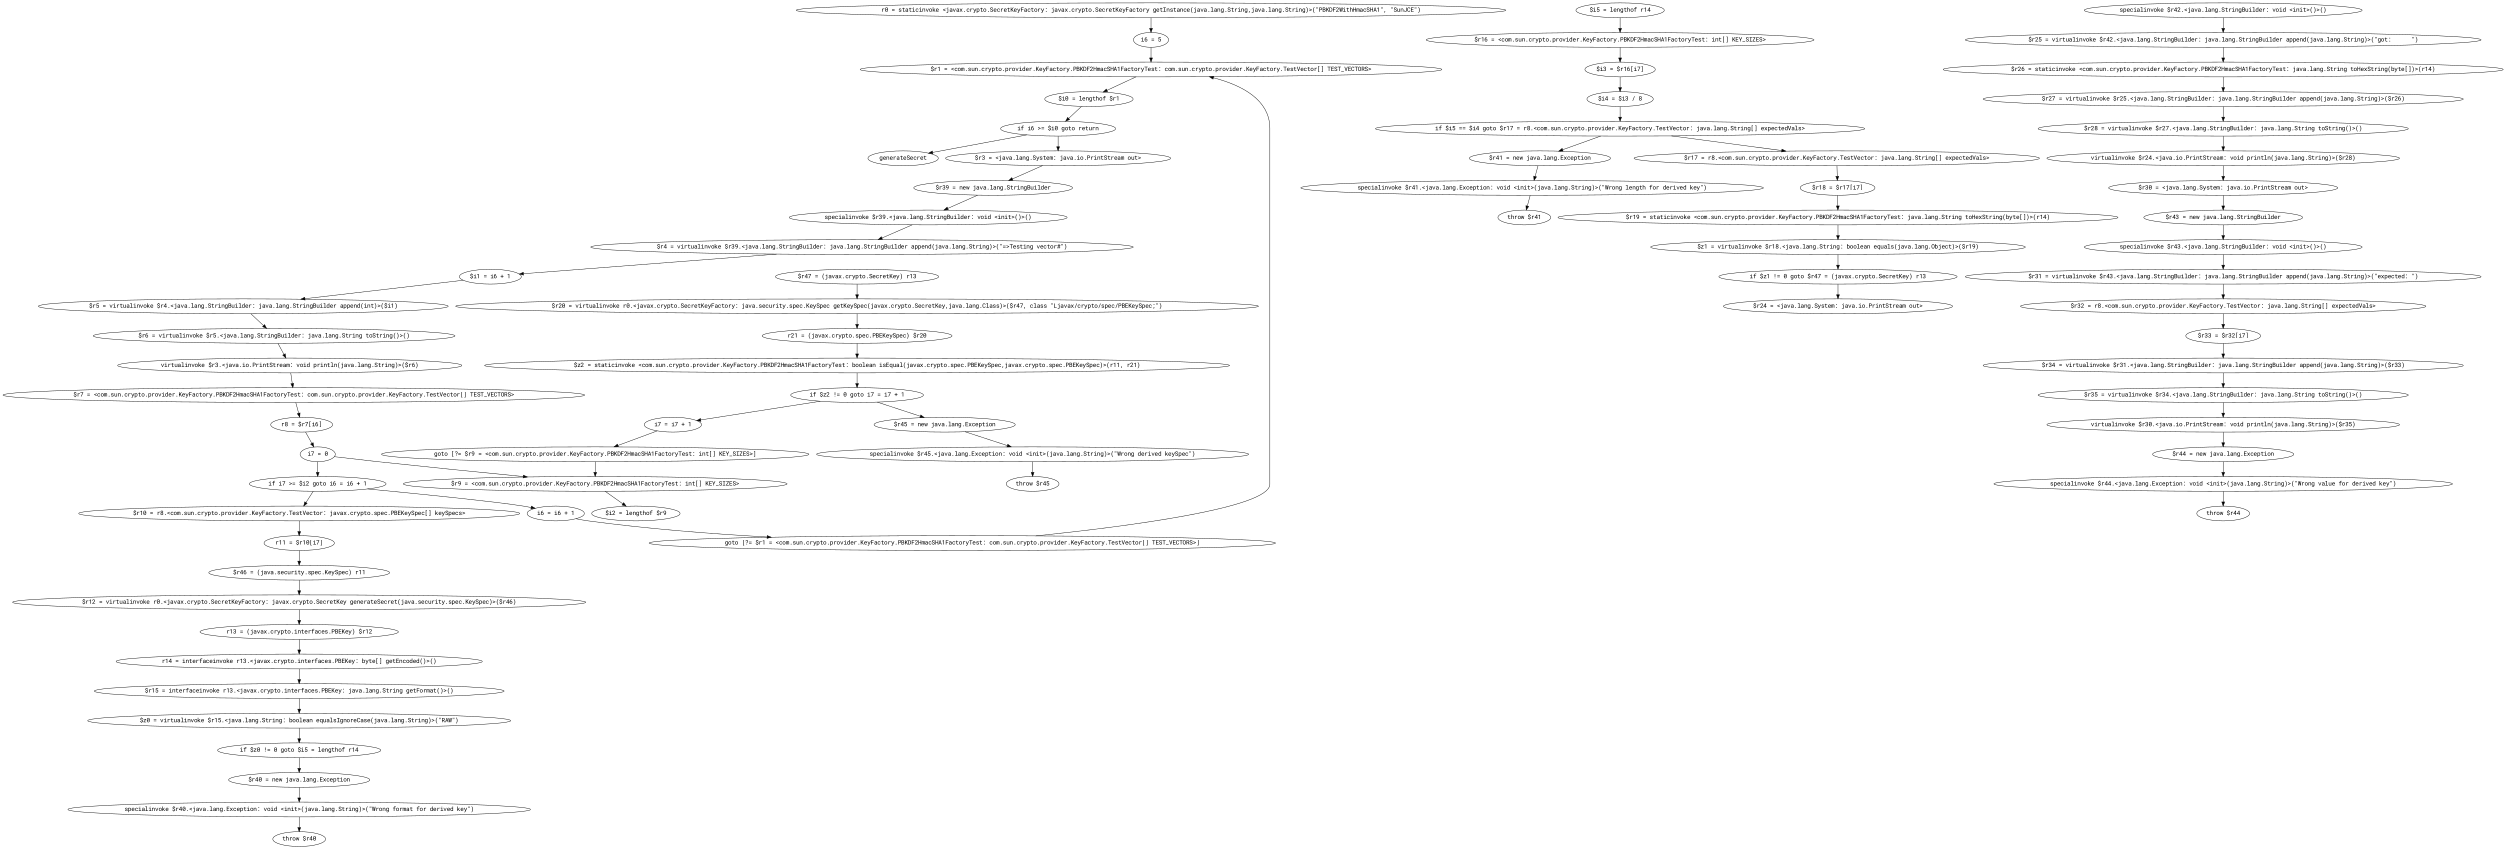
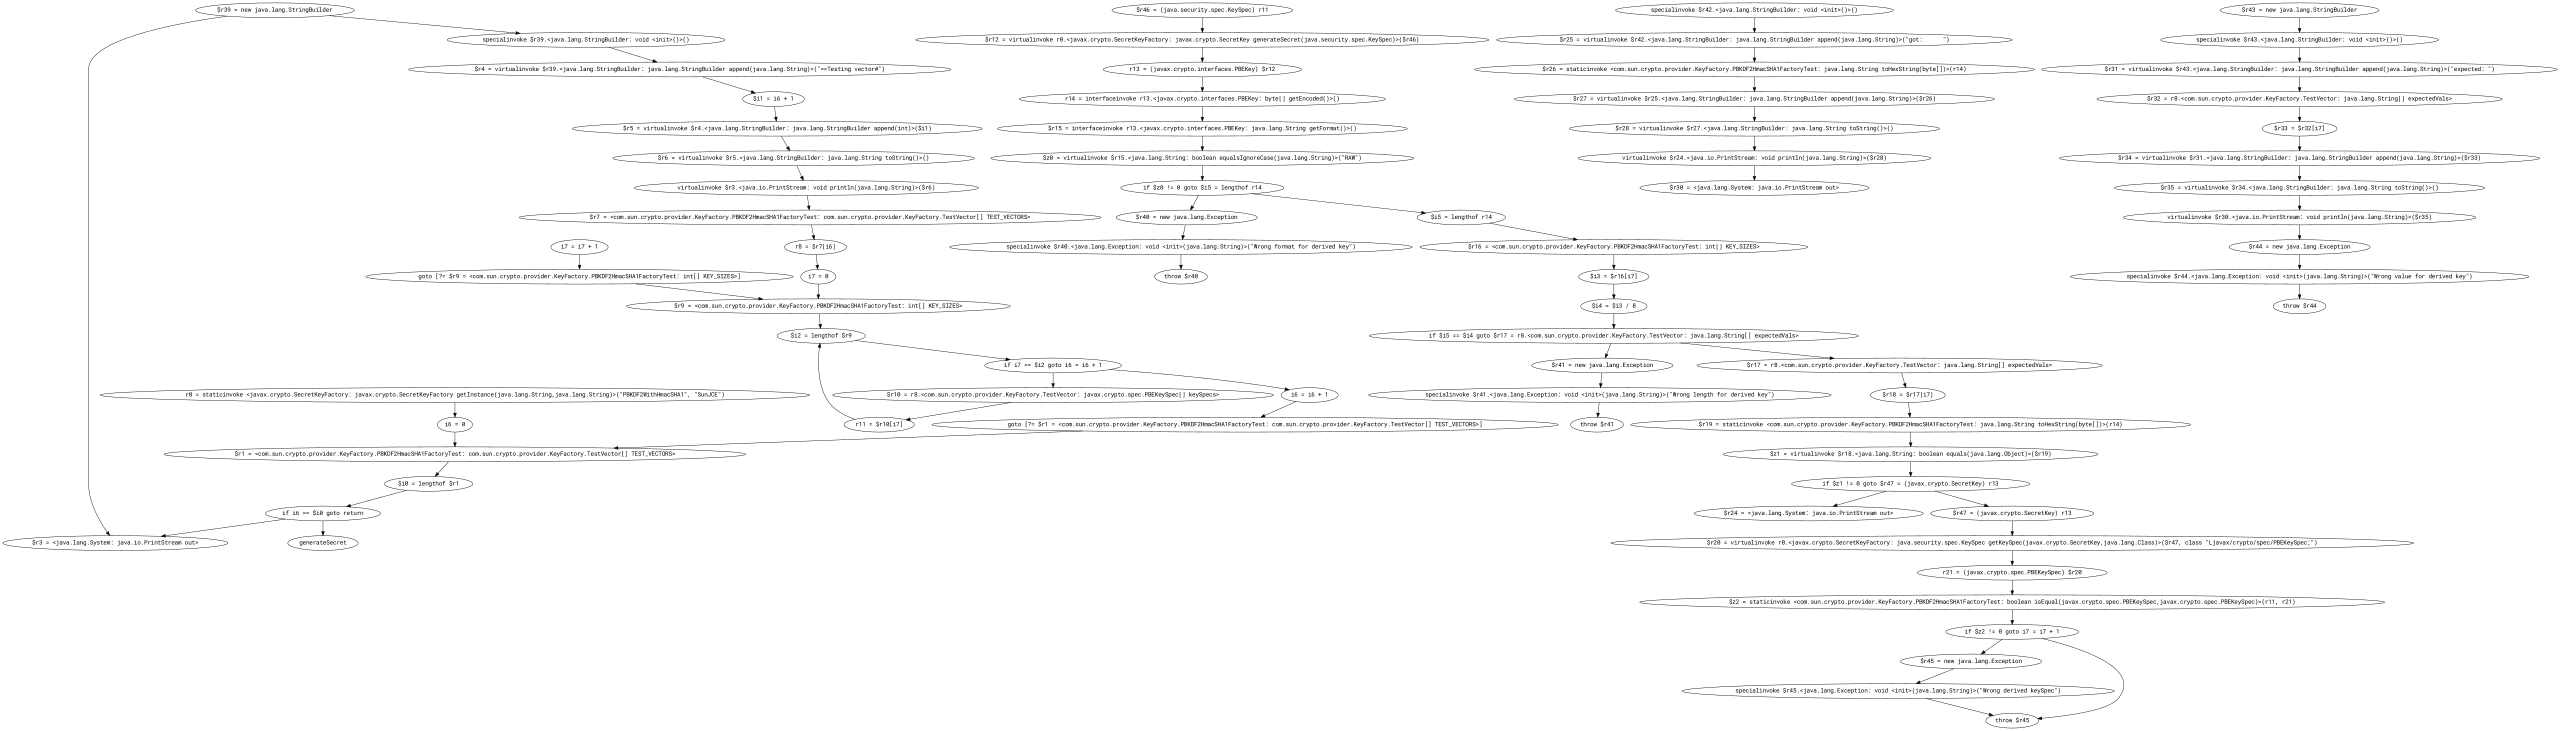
node "i6 = 5": label "i6 = 5" -> "i6 = 0"
edge "$r3 = <java.lang.System: java.io.PrintStream out>" -> "$r39 = new java.lang.StringBuilder": reversed
edge "$r30 = <java.lang.System: java.io.PrintStream out>" -> "$r43 = new java.lang.StringBuilder": removed
edge "if $z0 != 0 goto $i5 = lengthof r14" -> "$i5 = lengthof r14": added
edge "if $z2 != 0 goto i7 = i7 + 1" -> "i7 = i7 + 1": now "if $z2 != 0 goto i7 = i7 + 1" -> "throw $r45"
edge "i7 = 0" -> "if i7 >= $i2 goto i6 = i6 + 1": now "$i2 = lengthof $r9" -> "if i7 >= $i2 goto i6 = i6 + 1"
edge "if $z1 != 0 goto $r47 = (javax.crypto.SecretKey) r13" -> "$r47 = (javax.crypto.SecretKey) r13": added
edge "r11 = $r10[i7]" -> "$r46 = (java.security.spec.KeySpec) r11": now "r11 = $r10[i7]" -> "$i2 = lengthof $r9"
